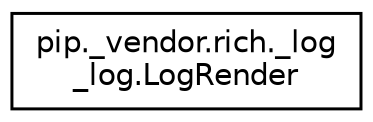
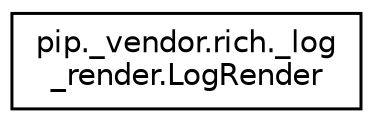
node "pip._vendor.rich._log _log.LogRender": label "pip._vendor.rich._log _log.LogRender" -> "pip._vendor.rich._log _render.LogRender"
